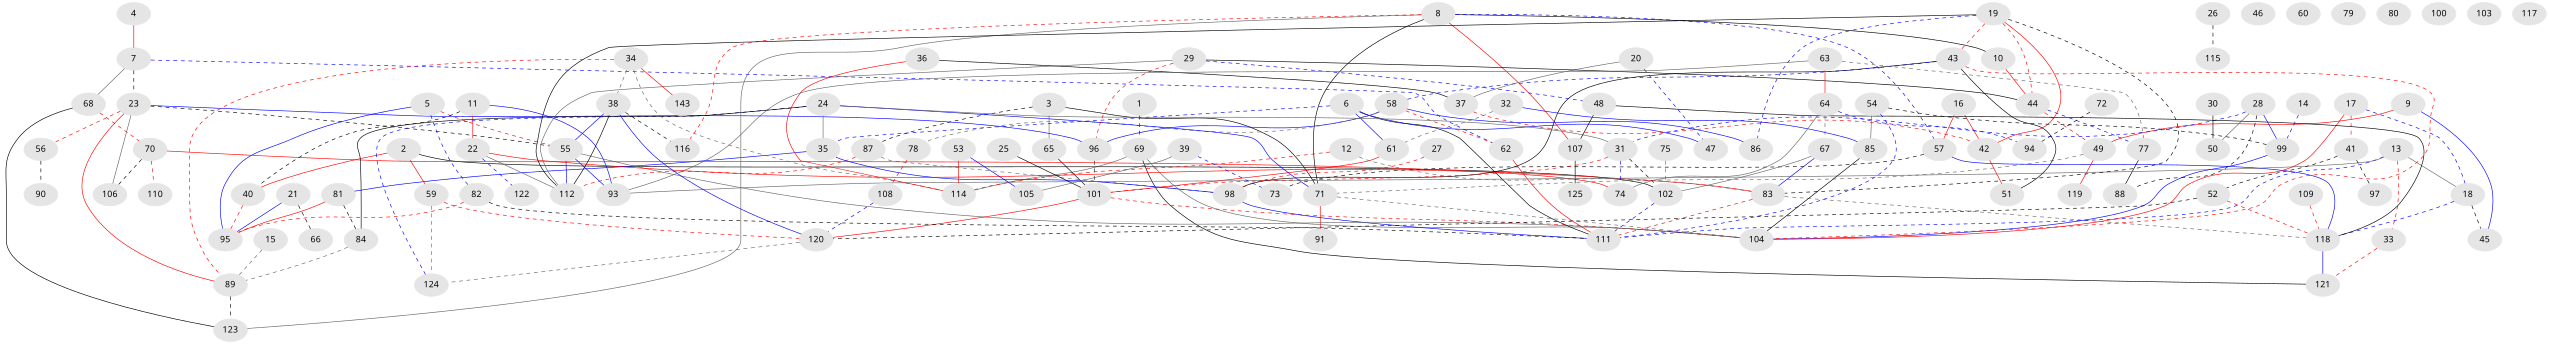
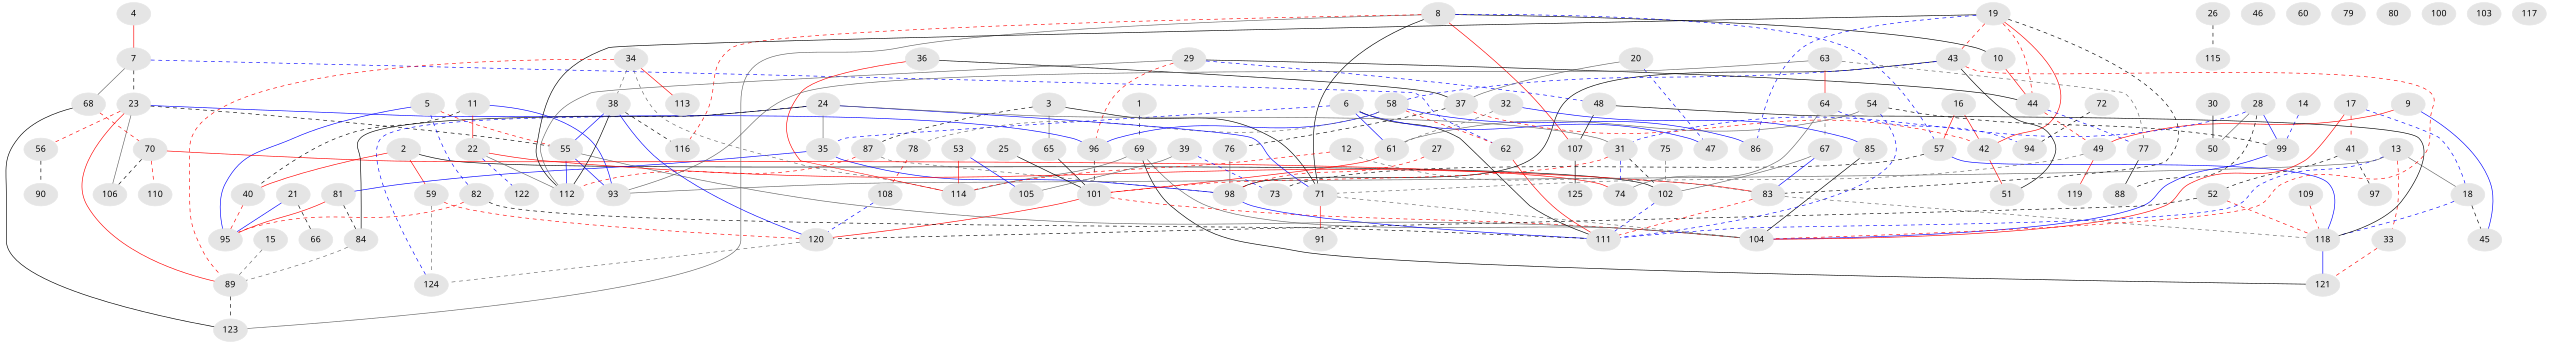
node "143": label "143" -> "113"
edge "54" -- "85": now "54" -- "61"
node "76": added
